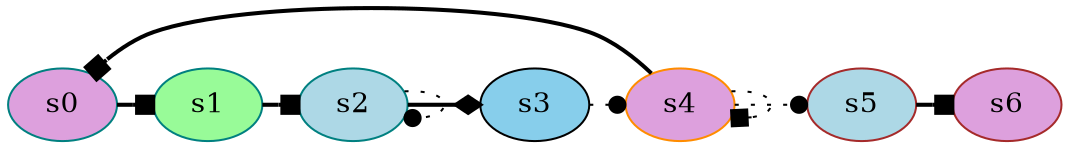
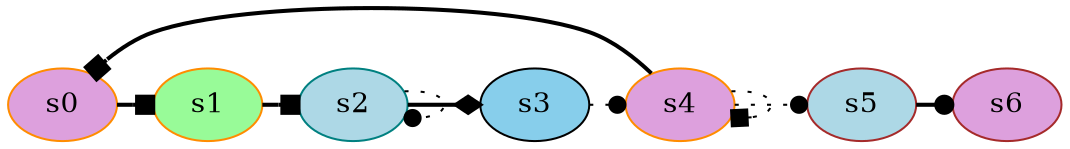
node "s0": color teal -> darkorange
node "s1": color teal -> darkorange
edge "s5" -> "s6": arrowhead box -> dot
